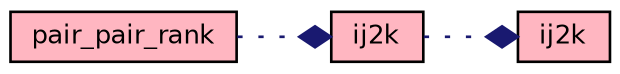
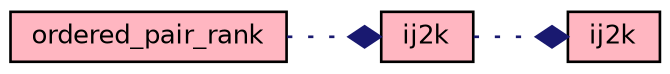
node "pair_pair_rank": label "pair_pair_rank" -> "ordered_pair_rank"
